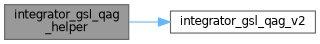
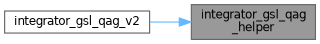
edge "integrator_gsl_qag _helper" -> "integrator_gsl_qag_v2": reversed
